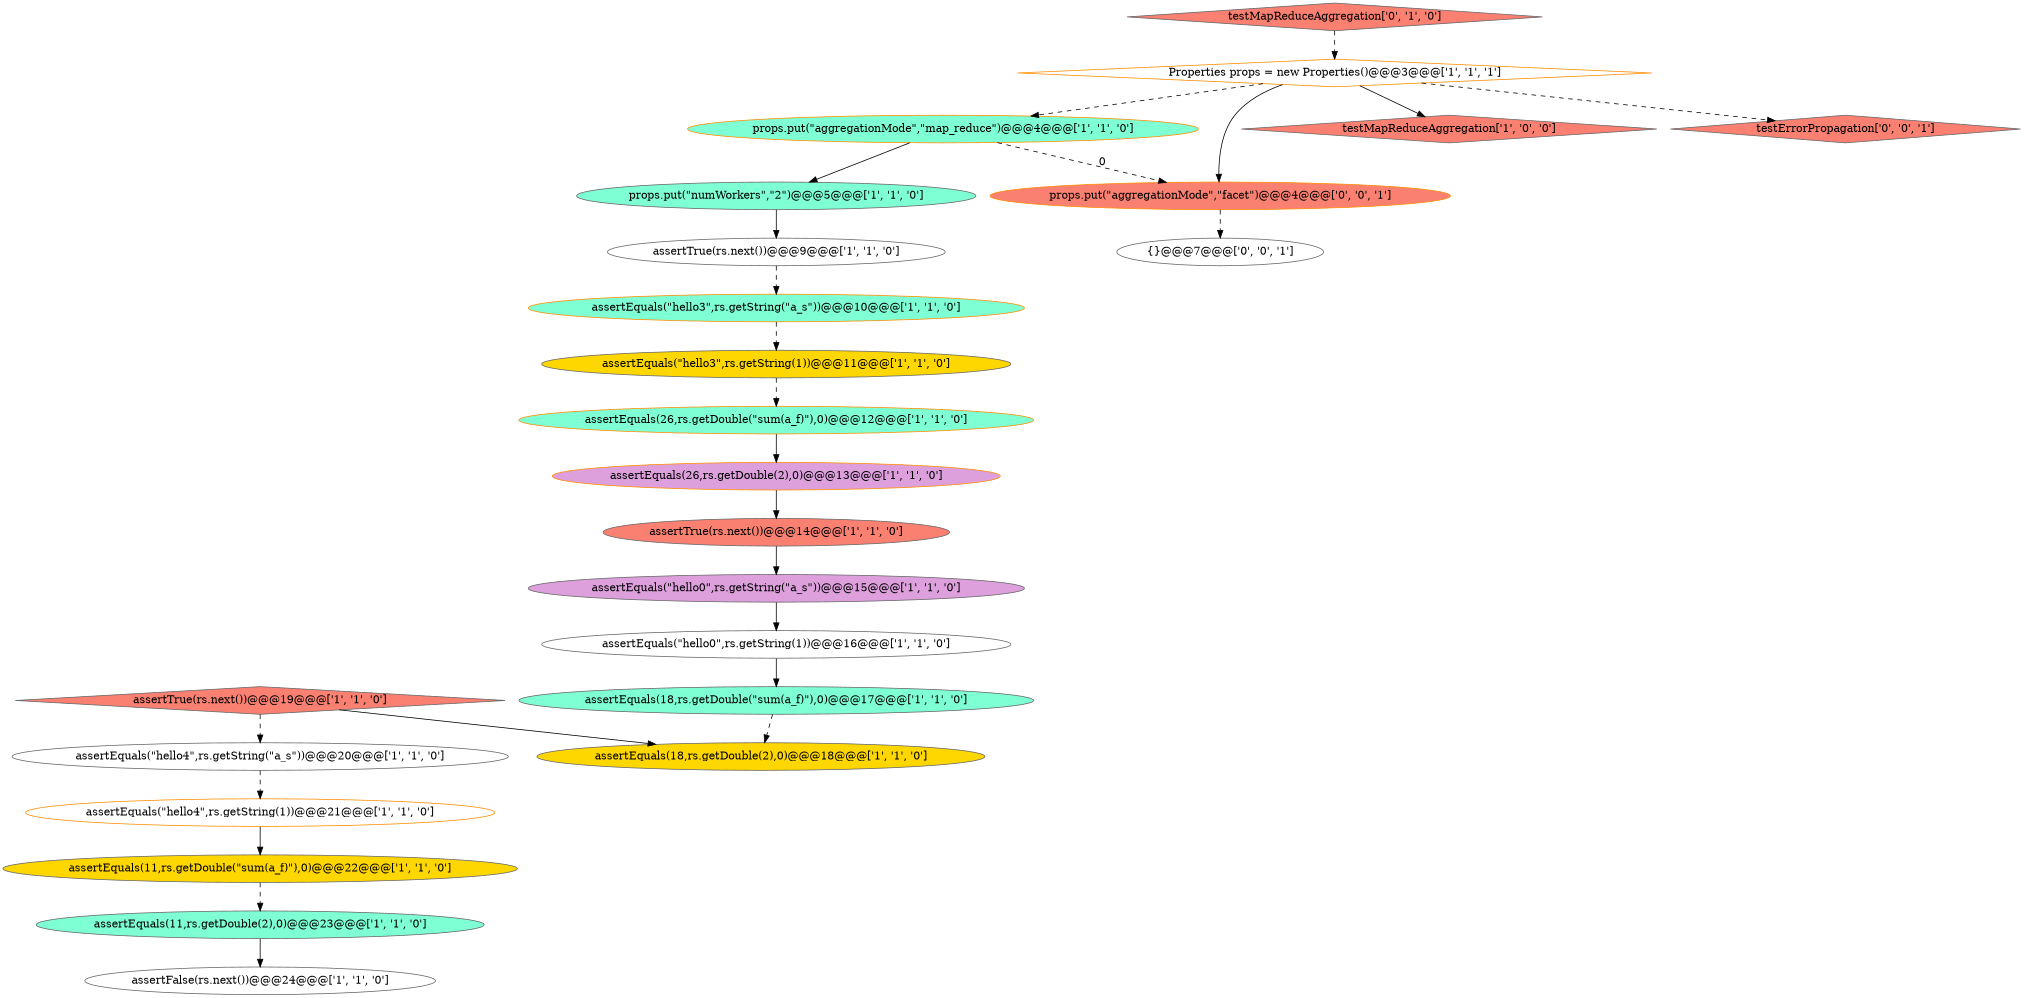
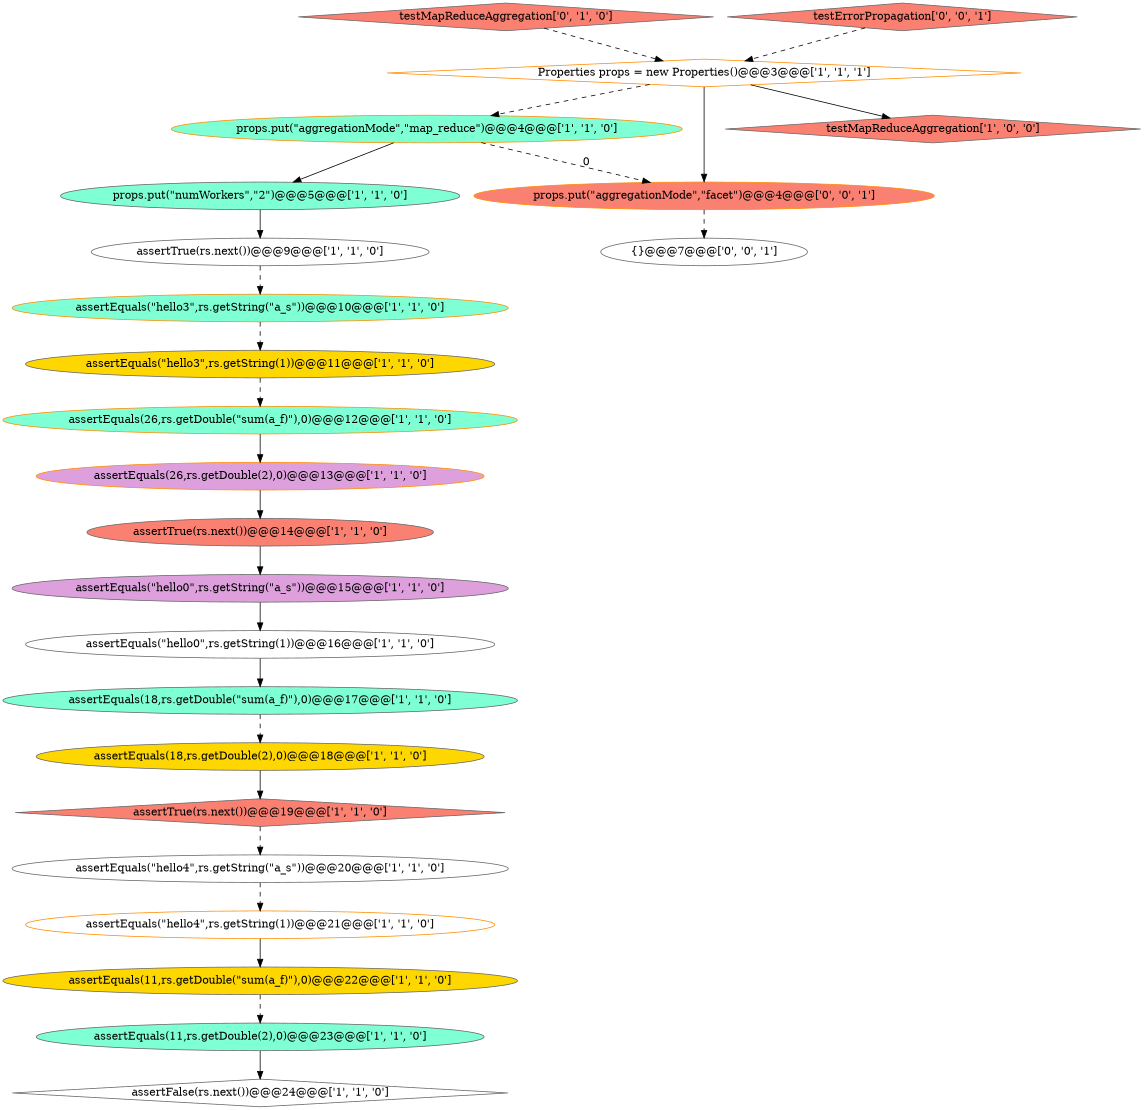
edge "Properties props = new Properties()@@@3@@@['1', '1', '1']" -> "testErrorPropagation['0', '0', '1']": reversed
edge "assertTrue(rs.next())@@@19@@@['1', '1', '0']" -> "assertEquals(18,rs.getDouble(2),0)@@@18@@@['1', '1', '0']": reversed
node "assertFalse(rs.next())@@@24@@@['1', '1', '0']": shape ellipse -> diamond
